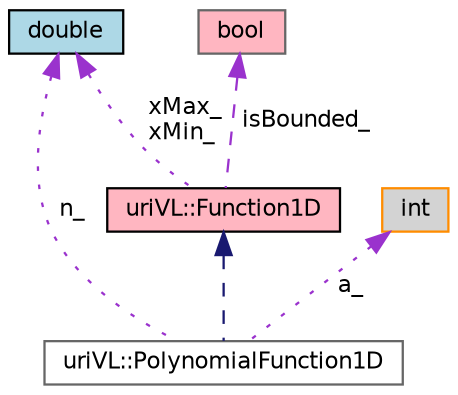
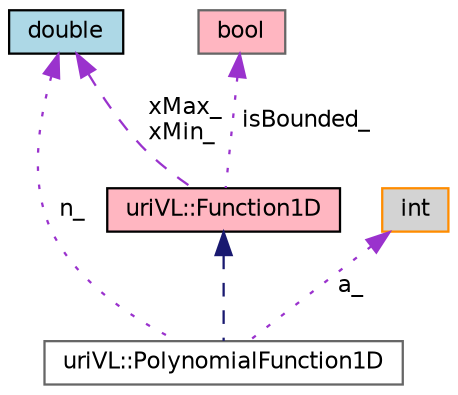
edge "uriVL::Function1D" -> "bool": style dashed -> dotted
edge "uriVL::Function1D" -> "double": style dotted -> dashed
